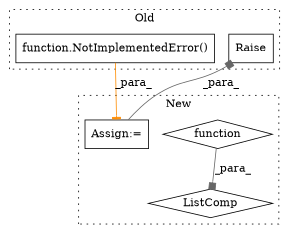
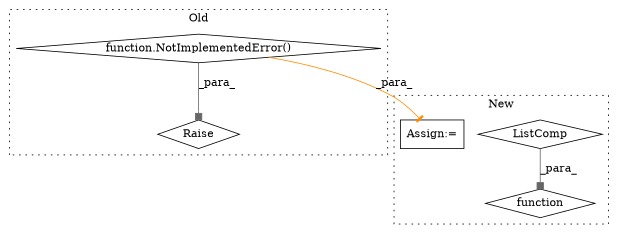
node "function.NotImplementedError()": shape box -> diamond
node "Raise": shape box -> diamond
edge "Assign:=" -> "Raise": now "function.NotImplementedError()" -> "Raise"
edge "function" -> "ListComp": reversed
